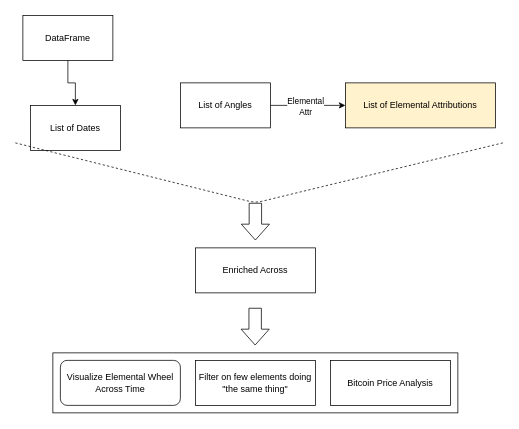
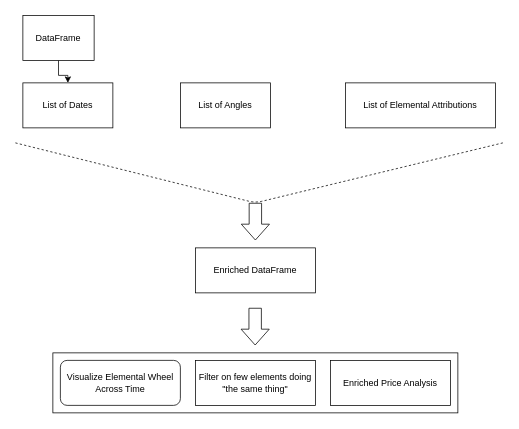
node "DataFrame": size 90x45 -> 71x45
edge "List of Angles" -> "List of Elemental Attributions": removed, label "Elemental Attr"
node "List of Elemental Attributions": fillcolor #fff2cc -> #ffffff
node "List of Dates": moved (75, 128) -> (68, 105)
node "Enriched Across": label "Enriched Across" -> "Enriched DataFrame"
node "Bitcoin Price Analysis": label "Bitcoin Price Analysis" -> "Enriched Price Analysis"
